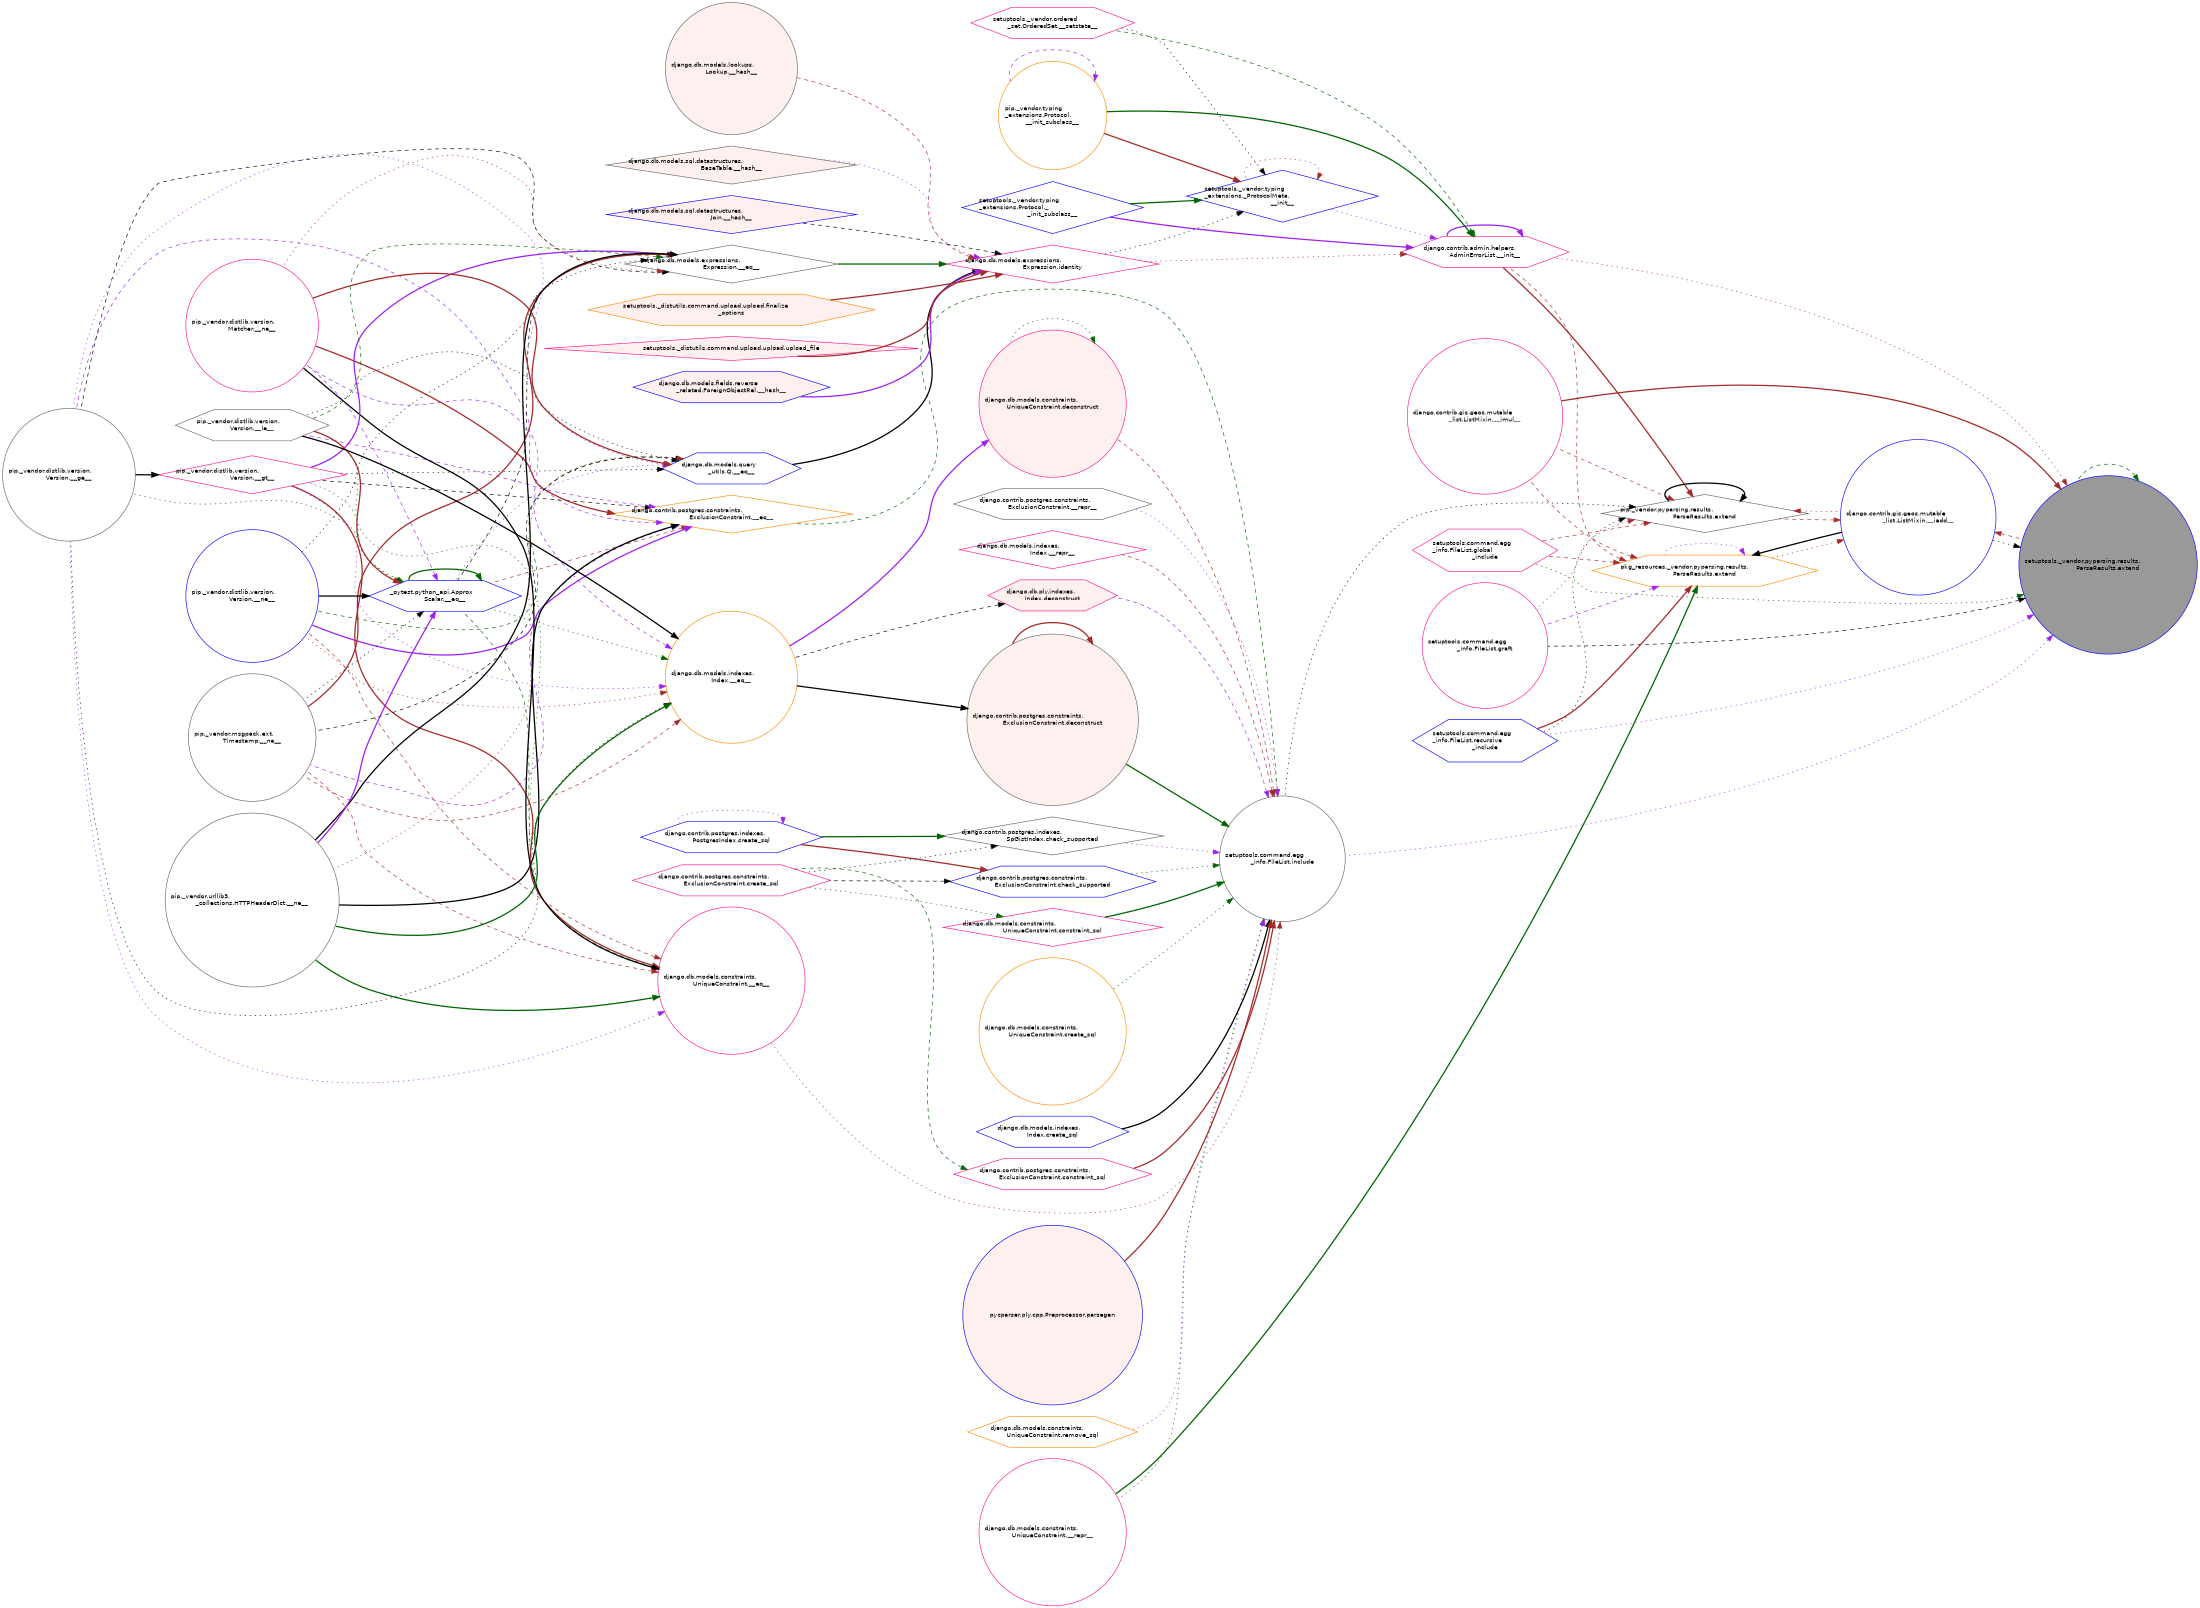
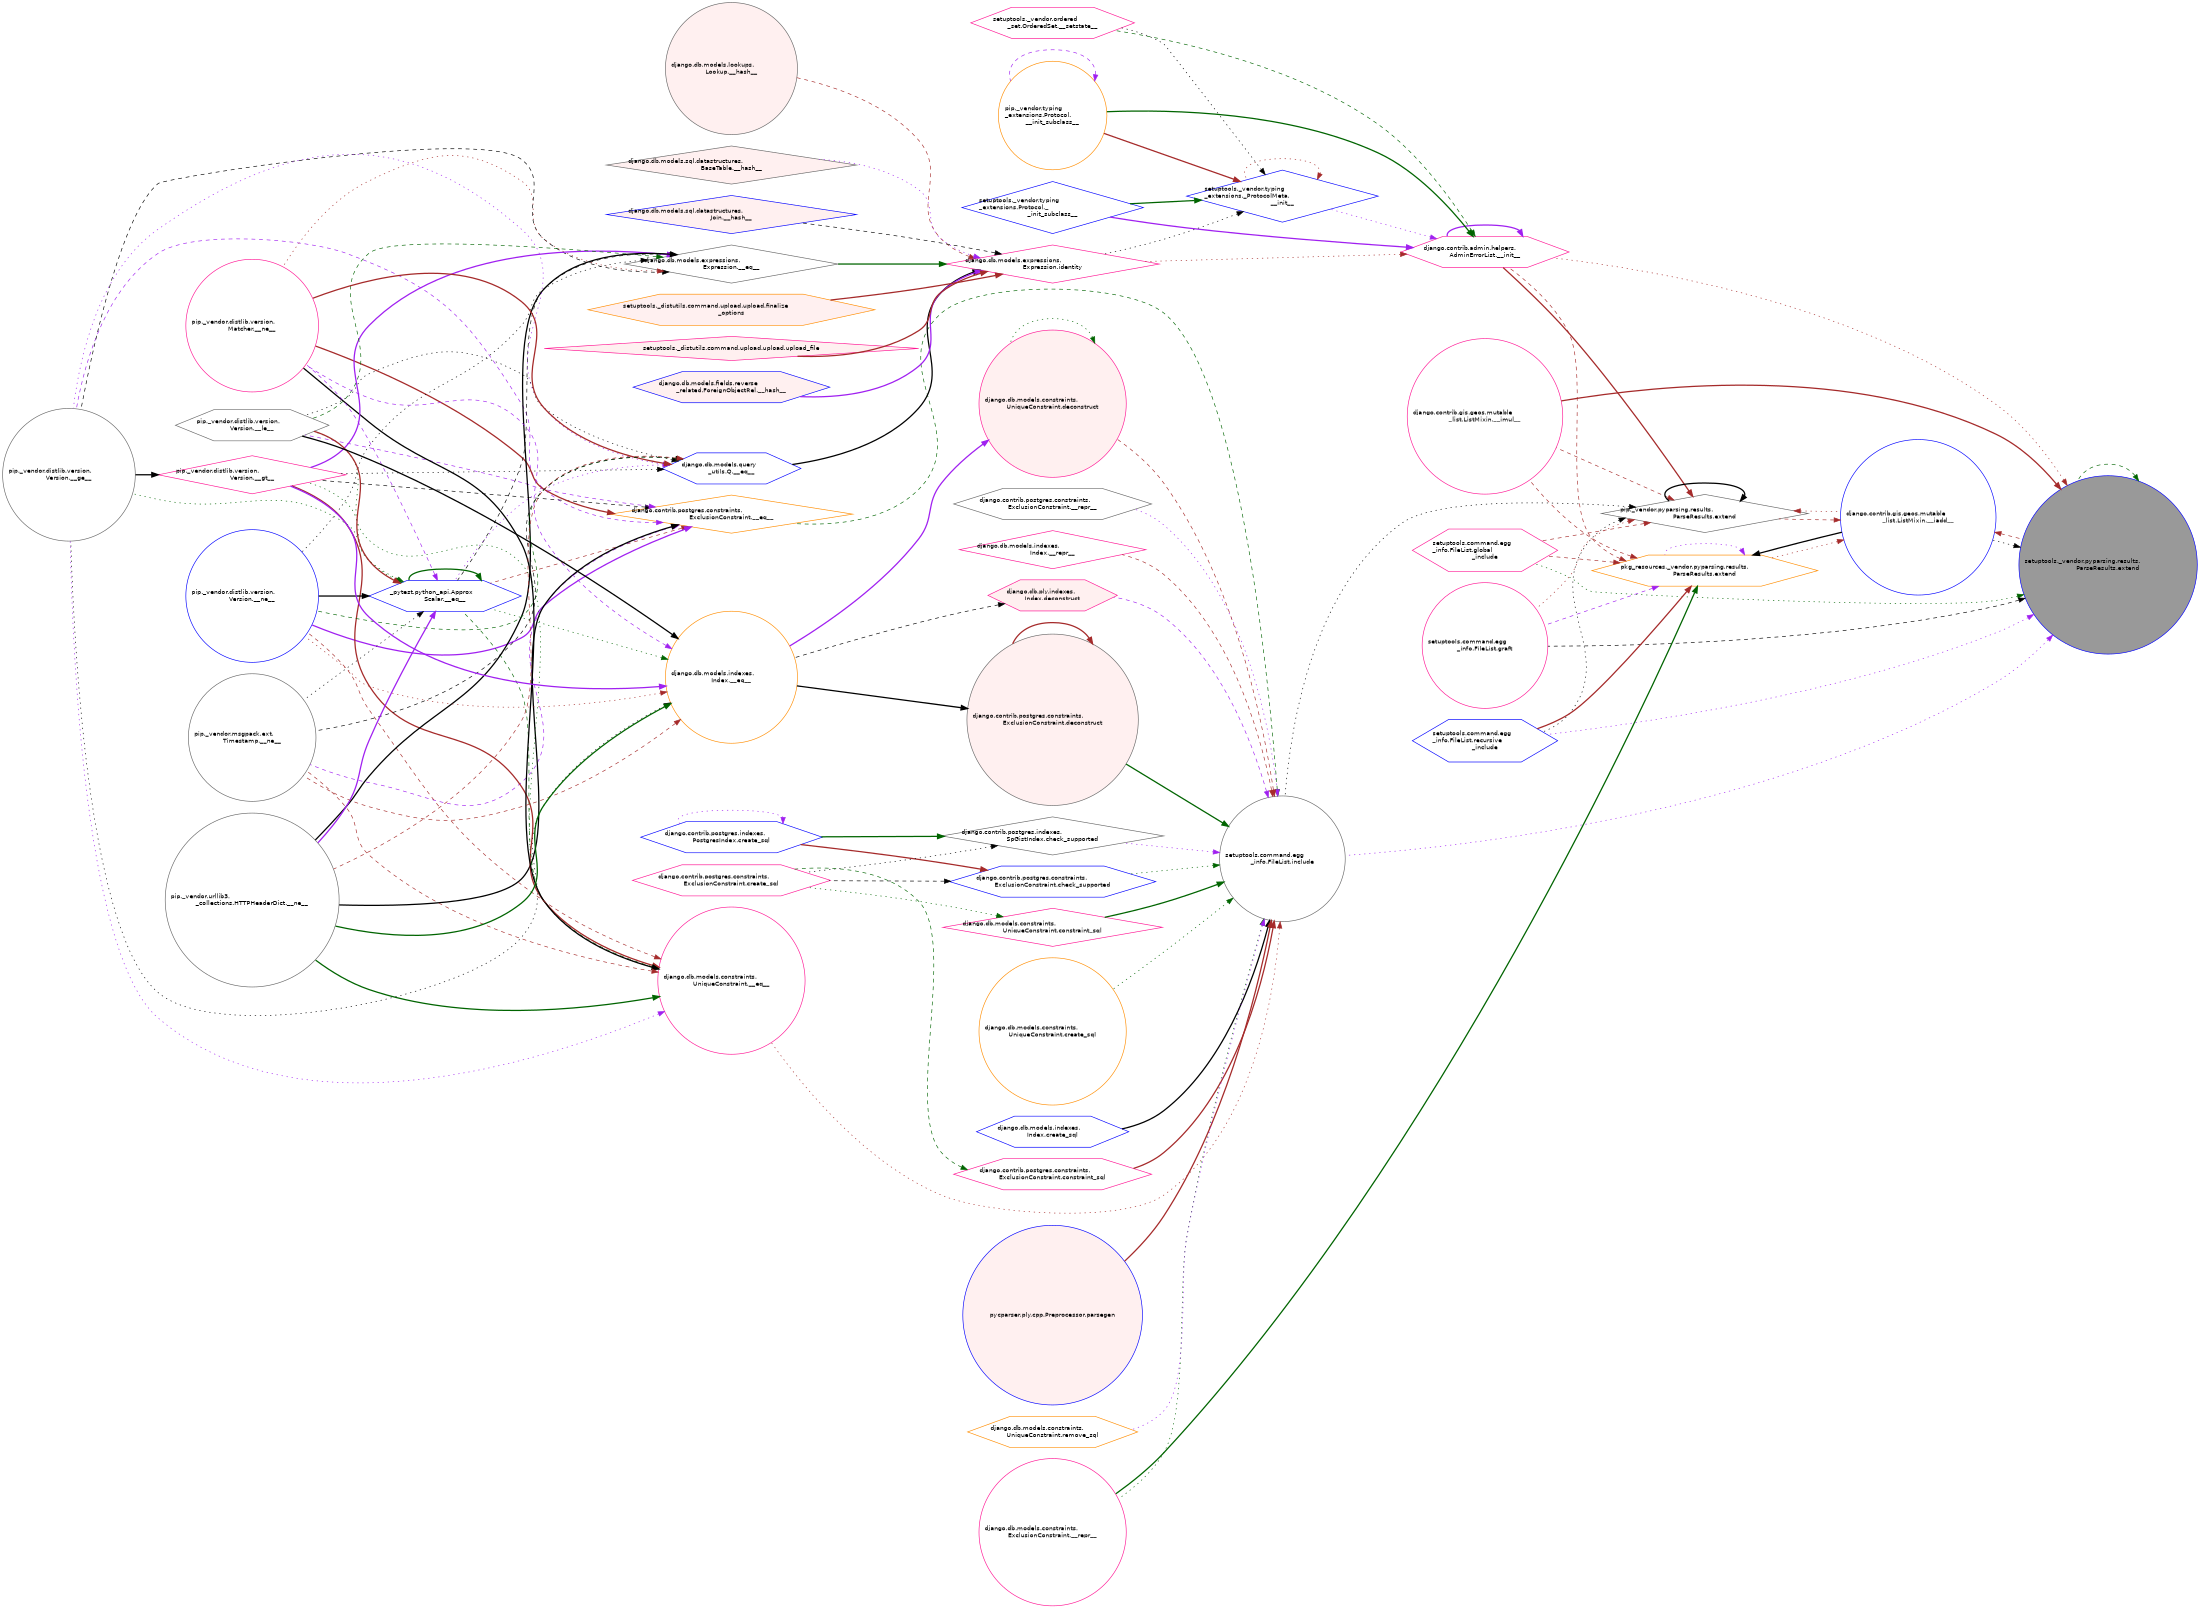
edge "pip._vendor.msgpack.ext. Timestamp.__ne__" -> "django.db.models.expressions. Expression.__eq__": removed
edge "pip._vendor.distlib.version. Version.__gt__" -> "django.db.models.indexes. Index.__eq__": style dotted -> bold
edge "pip._vendor.urllib3. _collections.HTTPHeaderDict.__ne__" -> "django.db.models.query _utils.Q.__eq__": style dotted -> dashed
node "django.db.models.constraints. UniqueConstraint.__repr__": label "django.db.models.constraints. UniqueConstraint.__repr__" -> "django.db.models.constraints. ExclusionConstraint.__repr__"
